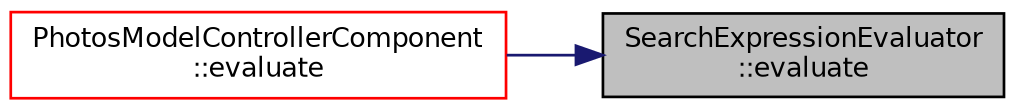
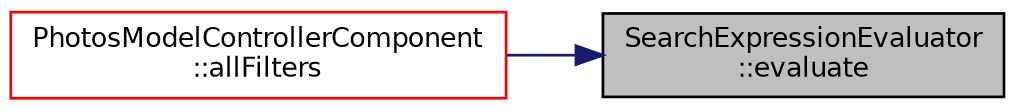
node "PhotosModelControllerComponent ::evaluate": label "PhotosModelControllerComponent ::evaluate" -> "PhotosModelControllerComponent ::allFilters"
